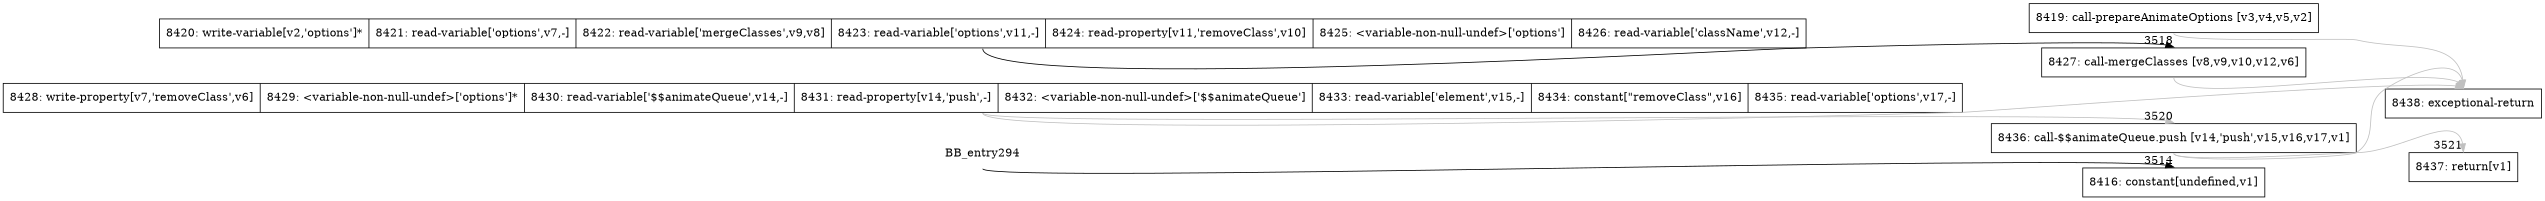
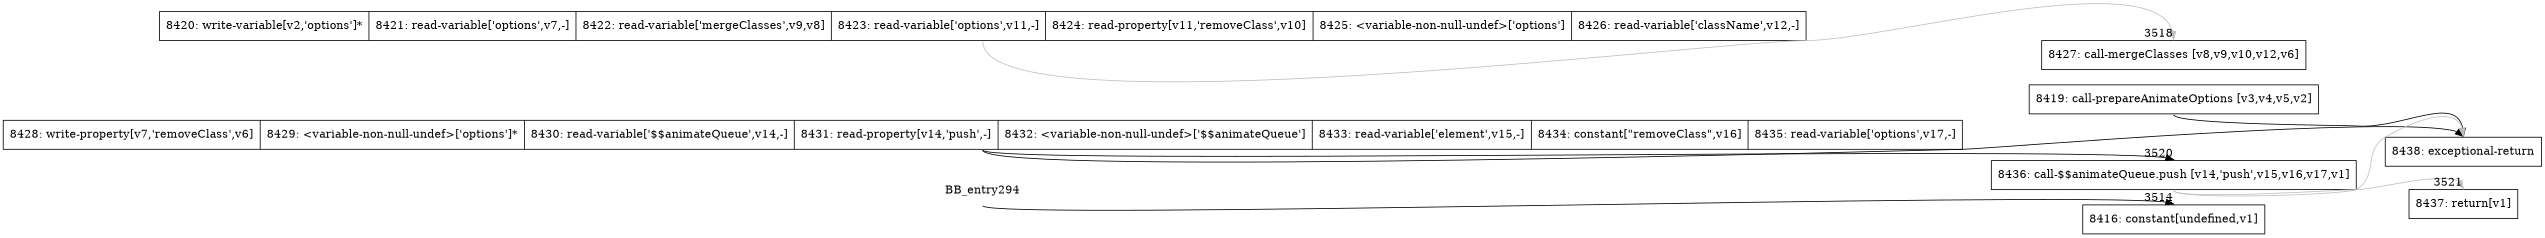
edge "8419: call-prepareAnimateOptions [v3,v4,v5,v2]" -> "8438: exceptional-return": color gray -> black
edge "8420: write-variable[v2,'options']*" -> "8427: call-mergeClasses [v8,v9,v10,v12,v6]": color black -> gray
edge "8427: call-mergeClasses [v8,v9,v10,v12,v6]" -> "8438: exceptional-return": removed
edge "8428: write-property[v7,'removeClass',v6]" -> "8438: exceptional-return": color gray -> black
edge "8428: write-property[v7,'removeClass',v6]" -> "8436: call-$$animateQueue.push [v14,'push',v15,v16,v17,v1]": color gray -> black
